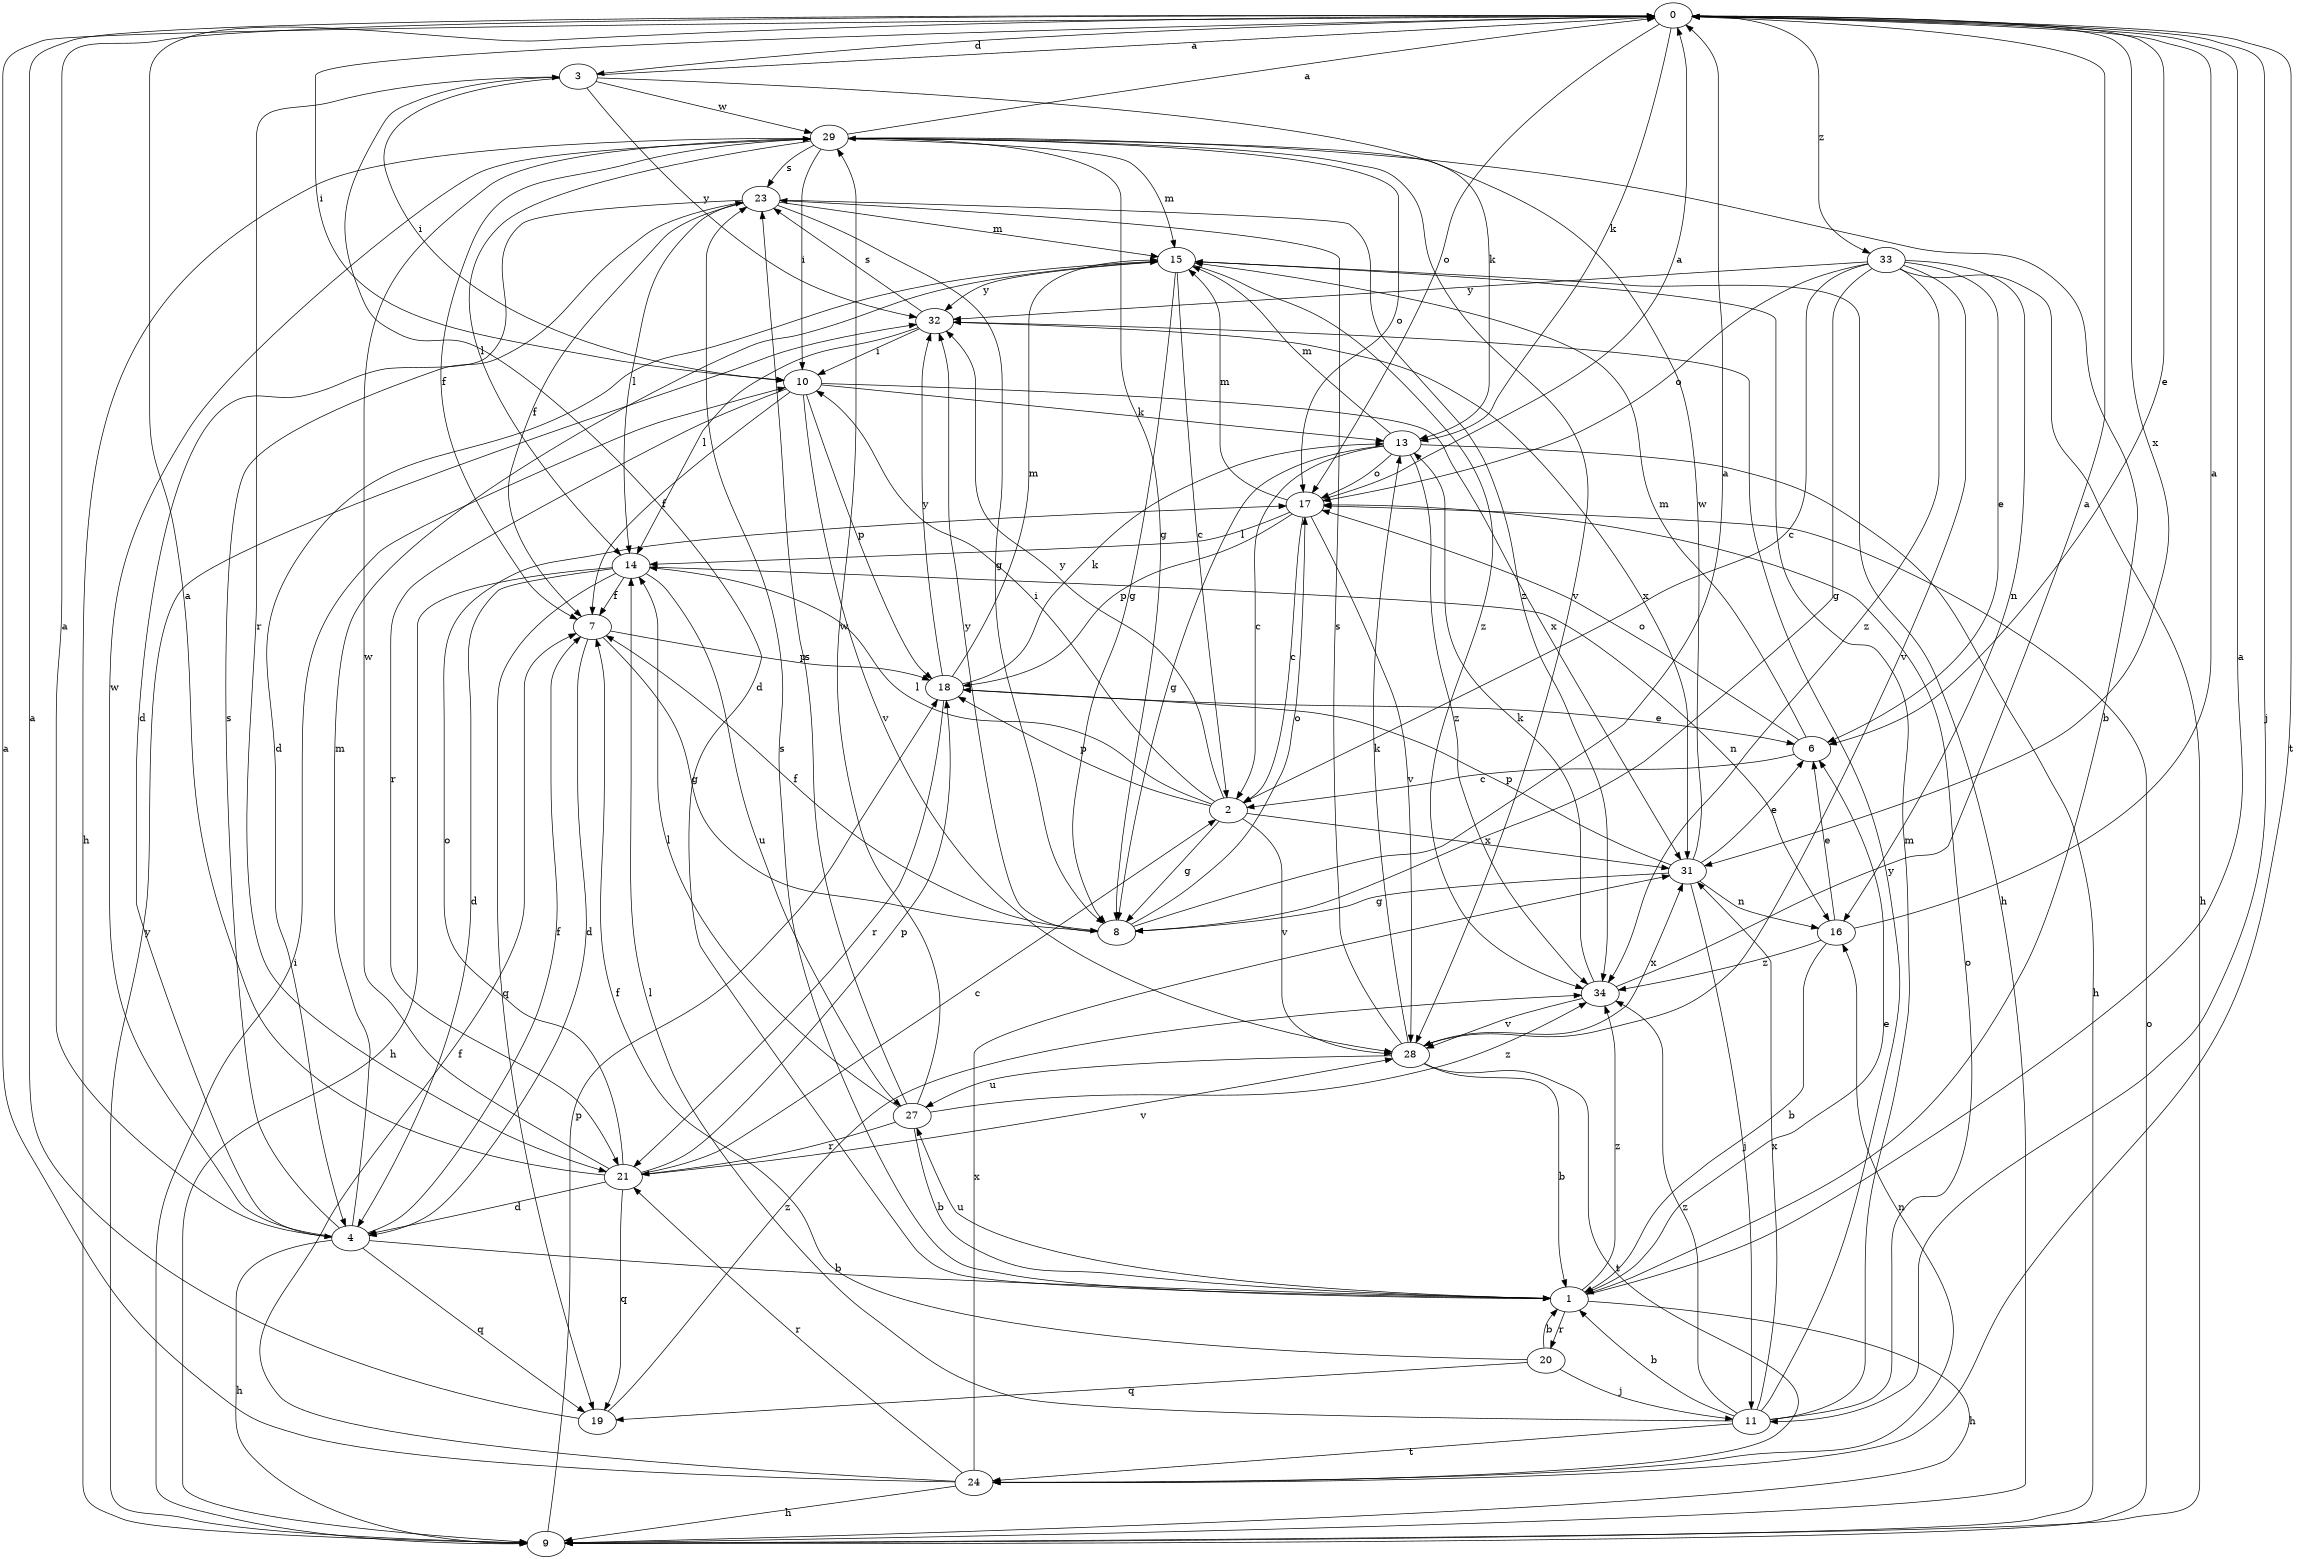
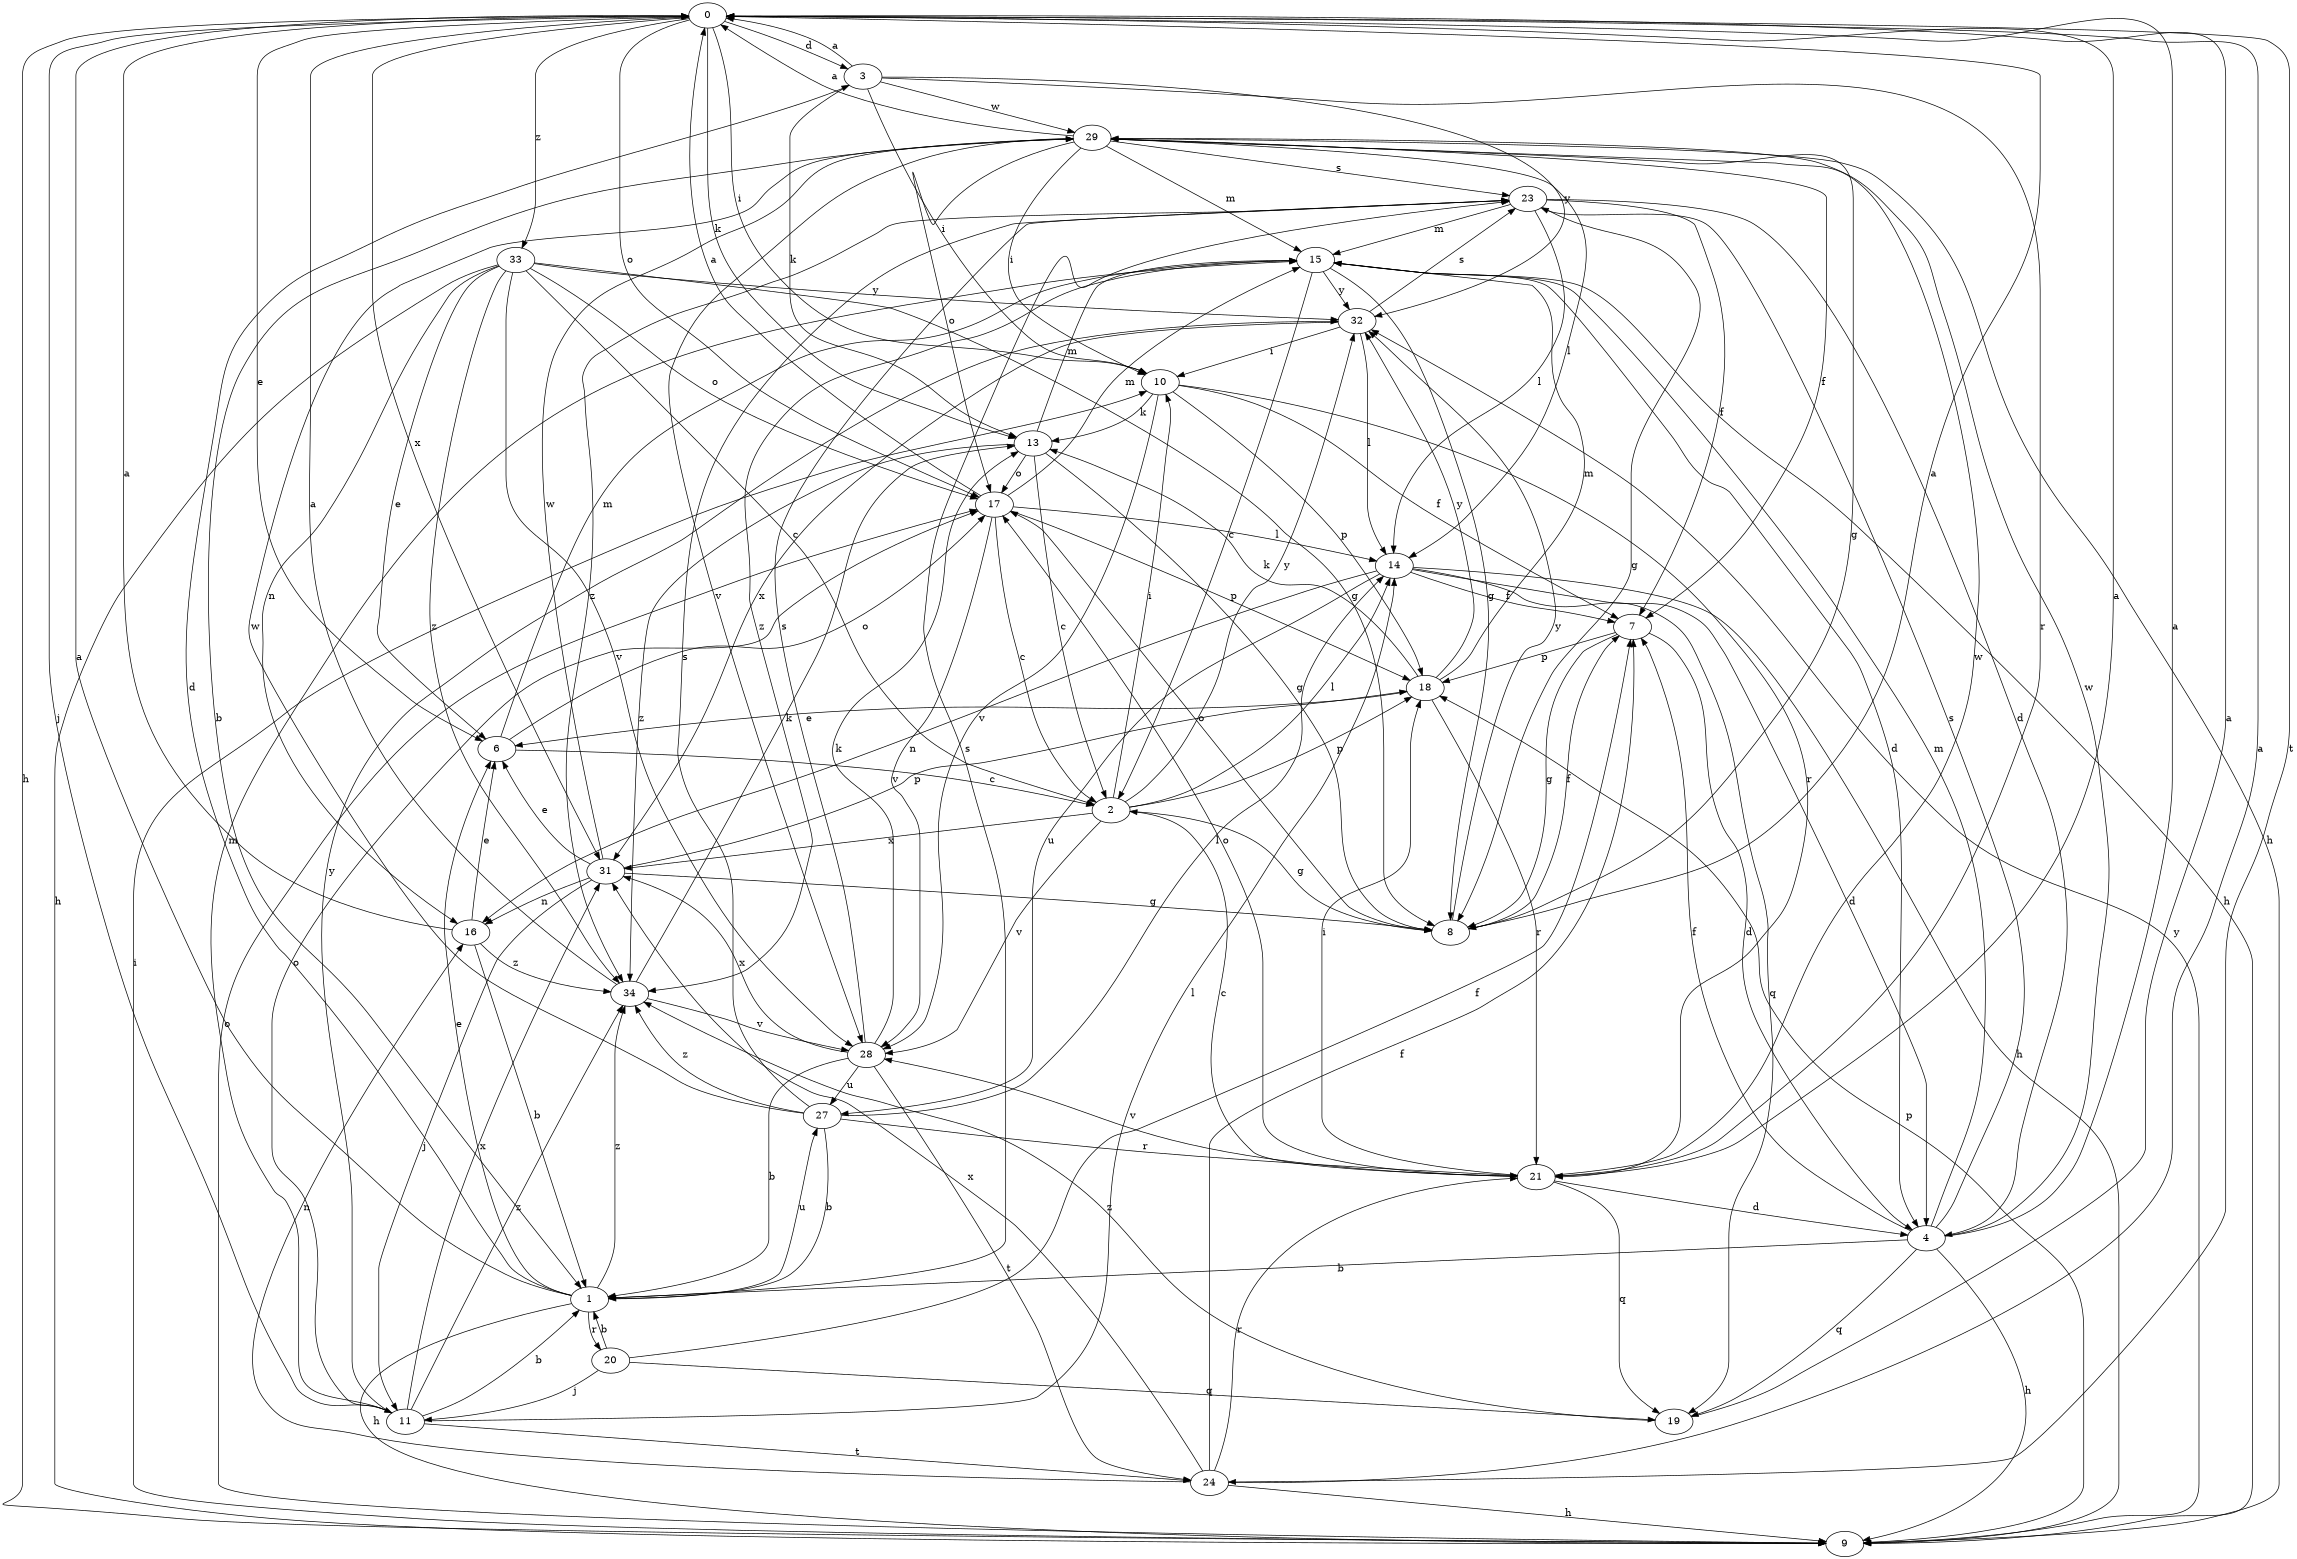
edge "10" -> "31": removed, label "x"
edge "21" -> "18": label "p" -> "i"
edge "13" -> "9": now "0" -> "9"
